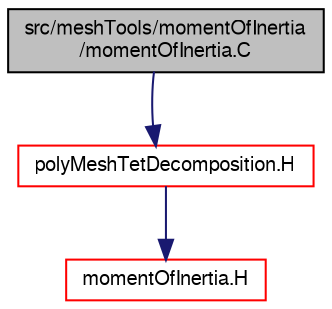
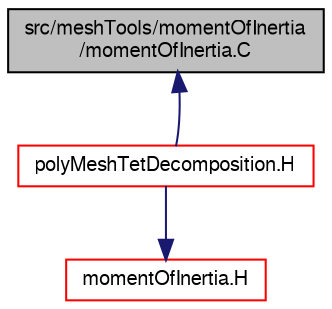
edge "src/meshTools/momentOfInertia /momentOfInertia.C" -> "polyMeshTetDecomposition.H": reversed
